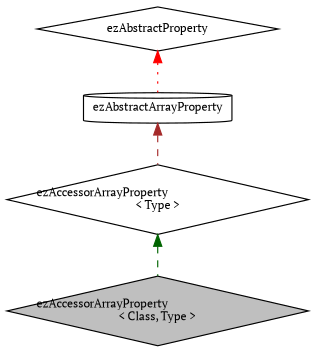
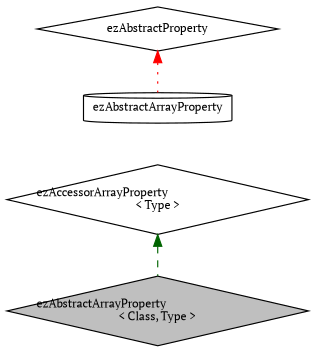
edge "ezAccessorArrayProperty < Type >" -> "ezAbstractArrayProperty": removed
node "ezAccessorArrayProperty < Class, Type >": label "ezAccessorArrayProperty < Class, Type >" -> "ezAbstractArrayProperty < Class, Type >"
